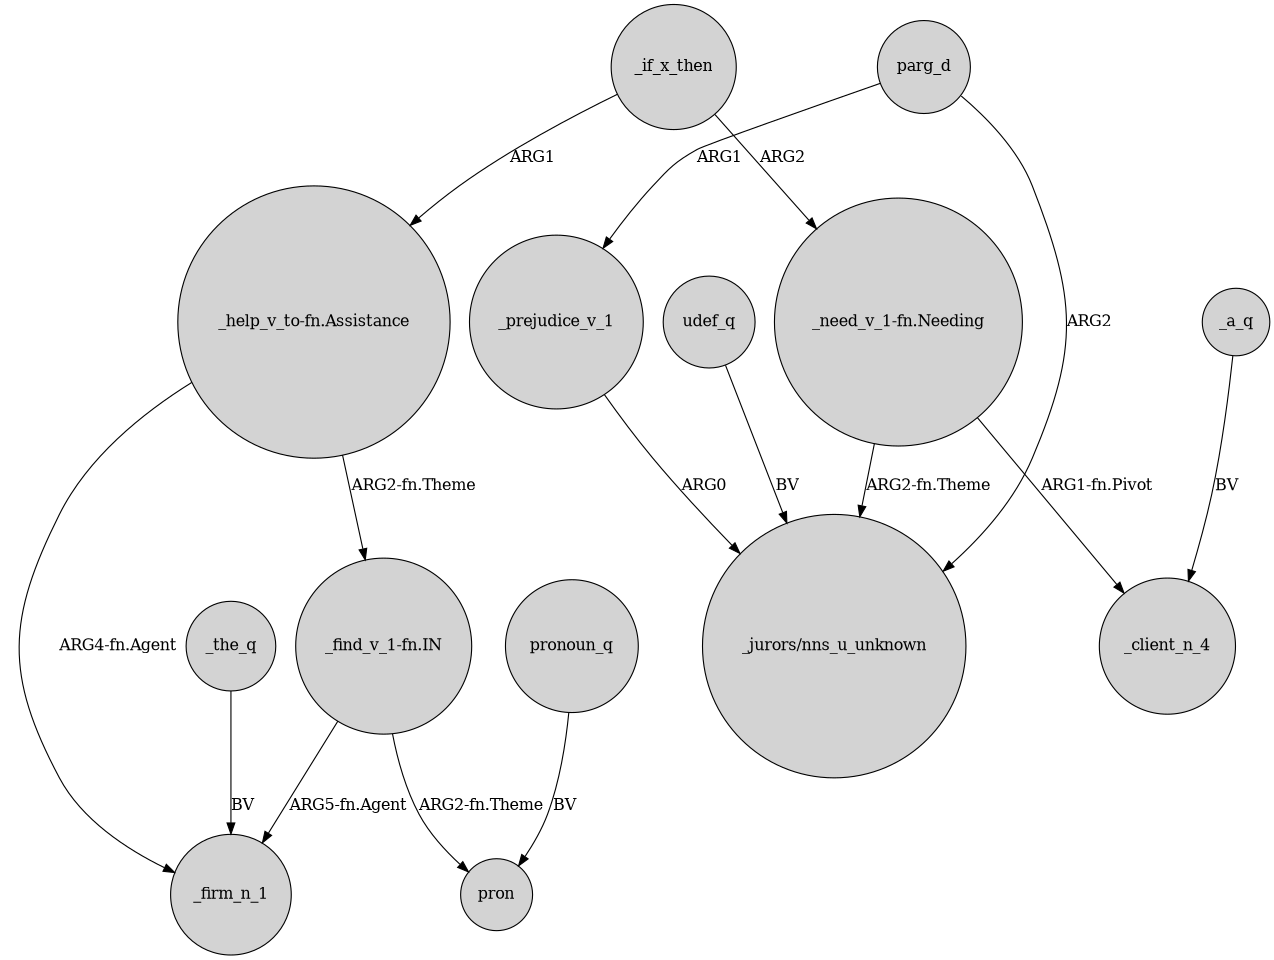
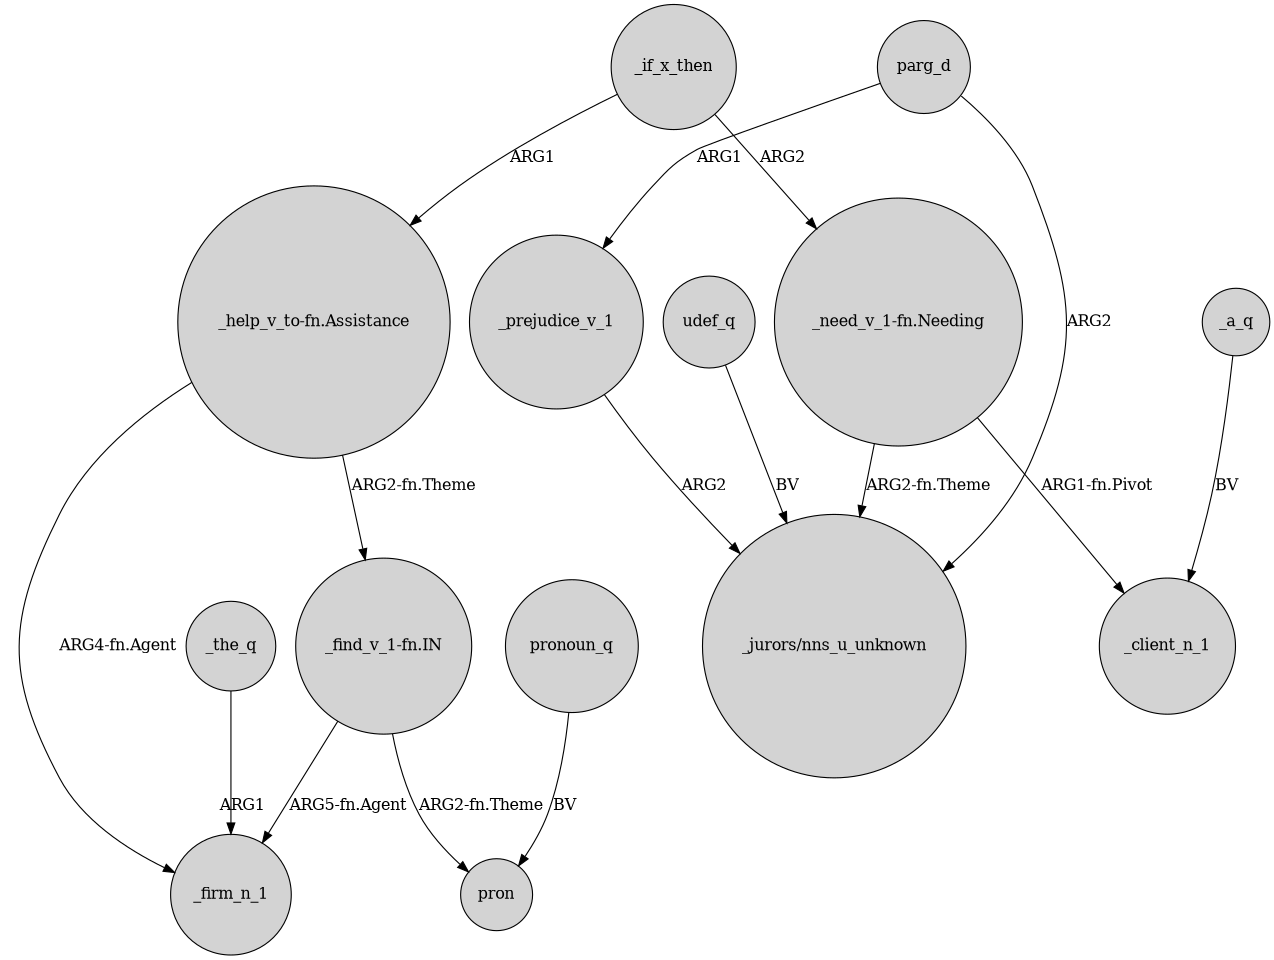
edge "_prejudice_v_1" -> "_jurors/nns_u_unknown": label "ARG0" -> "ARG2"
node "_client_n_4": label "_client_n_4" -> "_client_n_1"
edge "_the_q" -> "_firm_n_1": label "BV" -> "ARG1"
